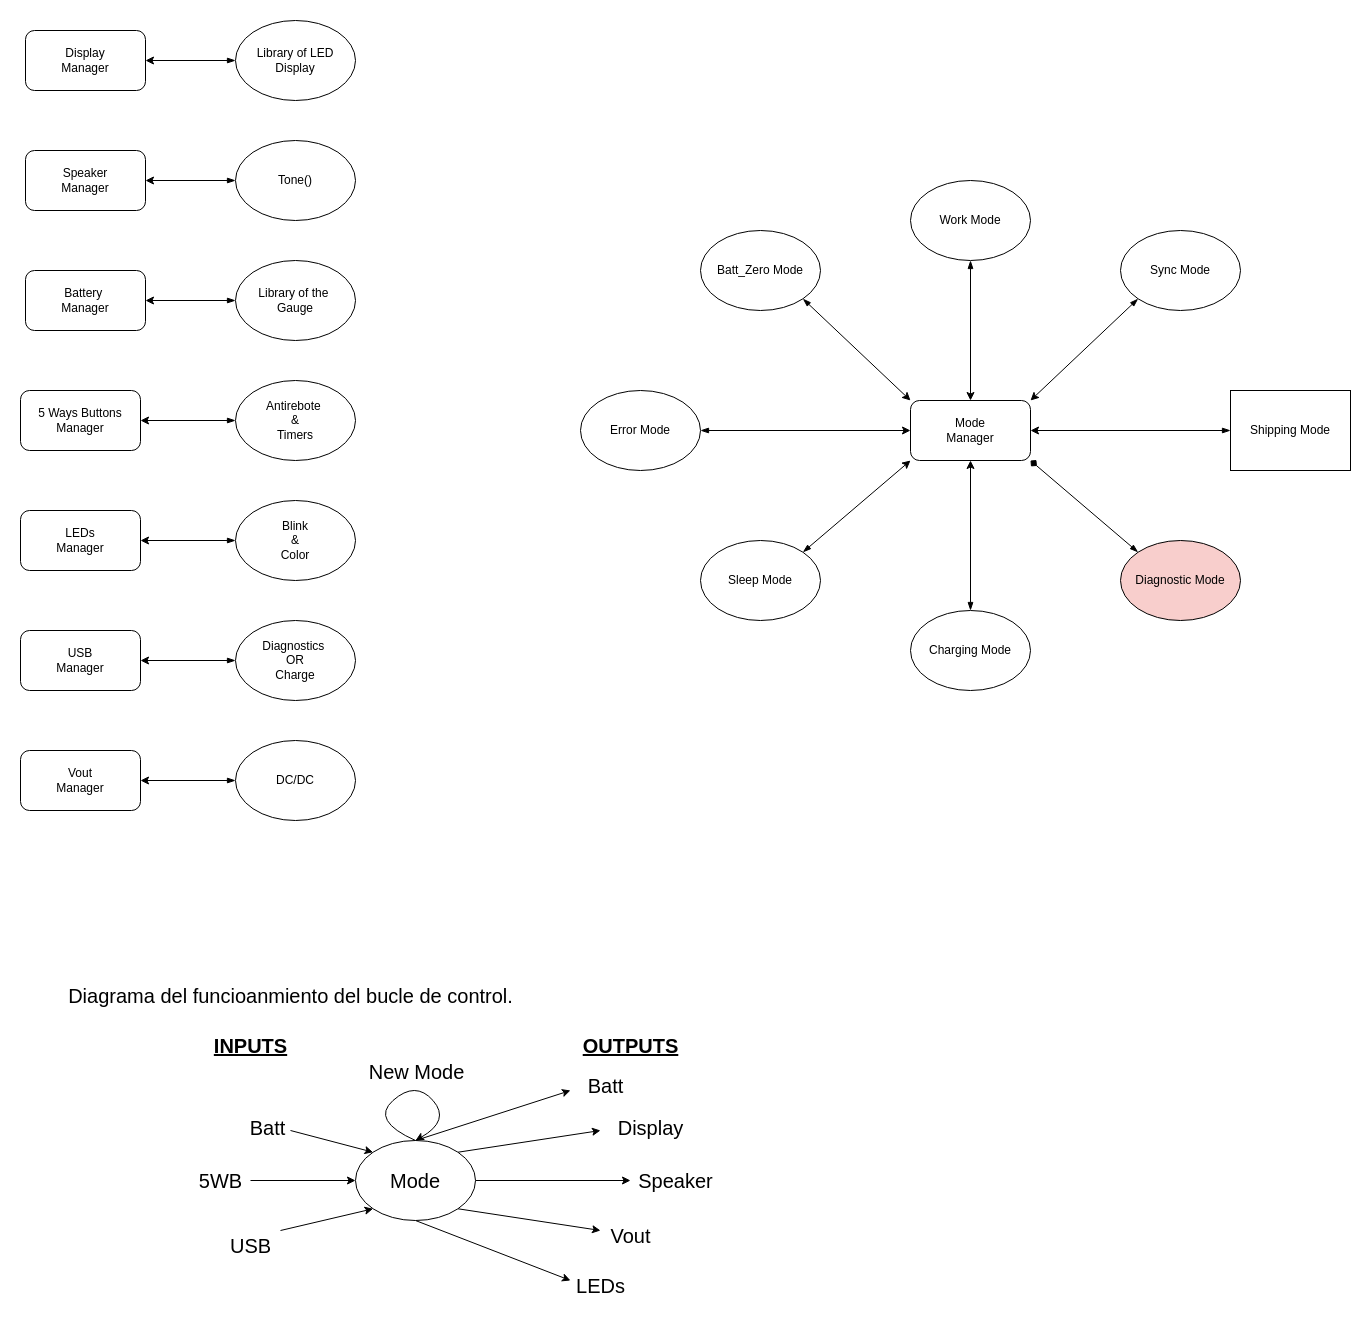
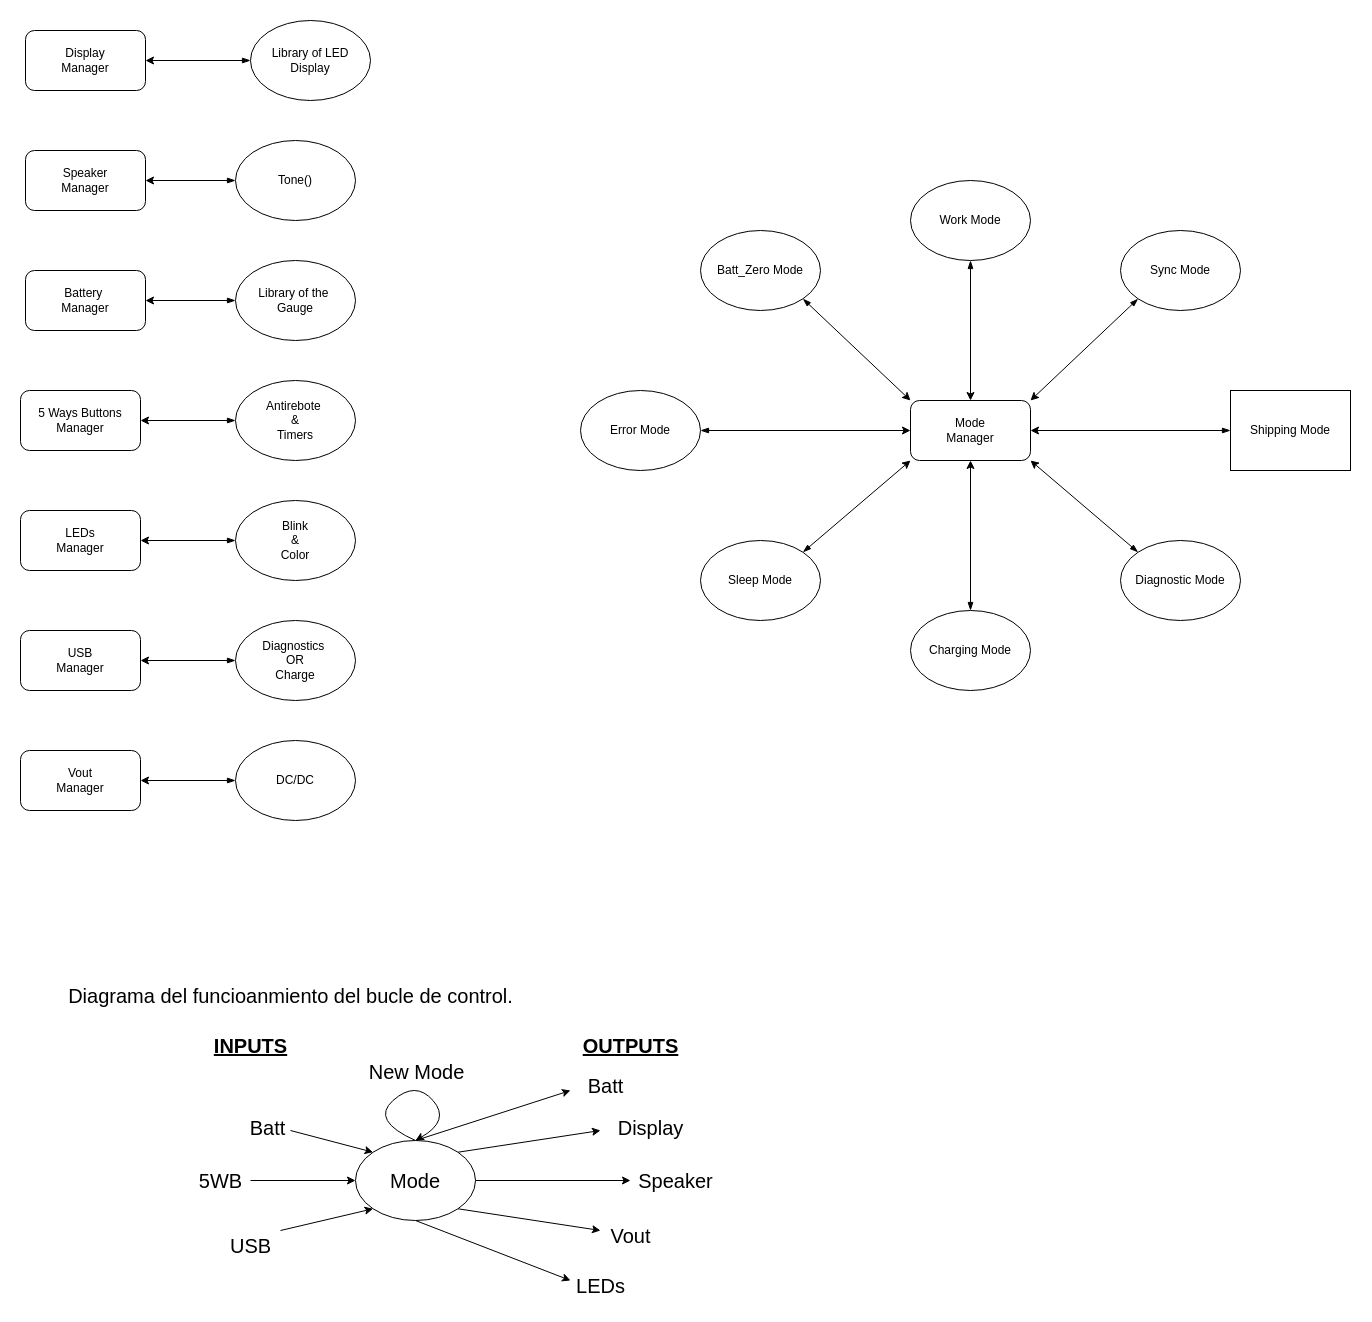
node "Library of LED Display": moved (296, 61) -> (311, 61)
edge "Mode Manager" -- "Diagnostic Mode": arrowhead diamond -> classic
node "Diagnostic Mode": fillcolor #f8cecc -> #ffffff
